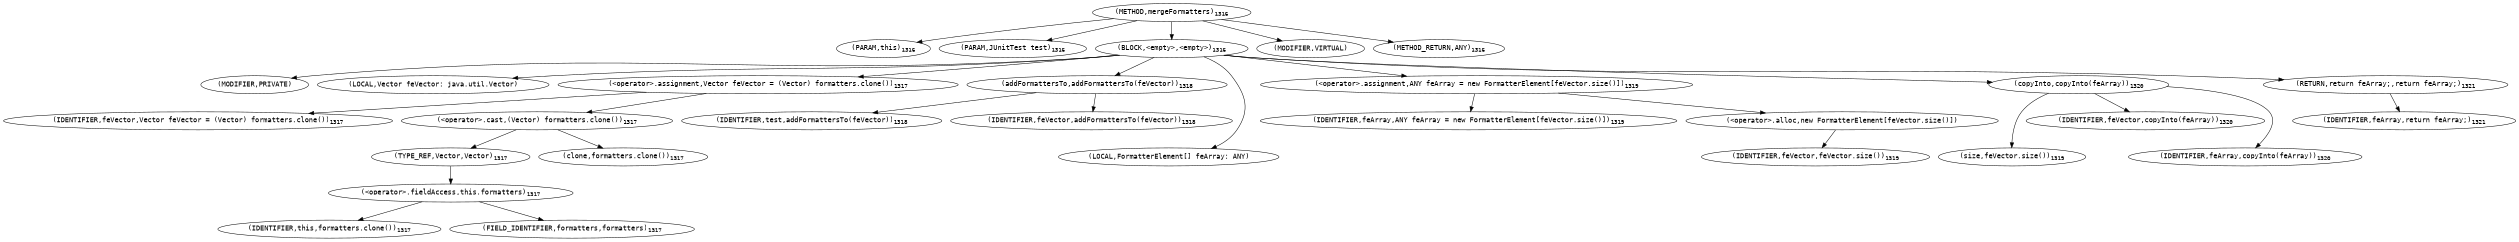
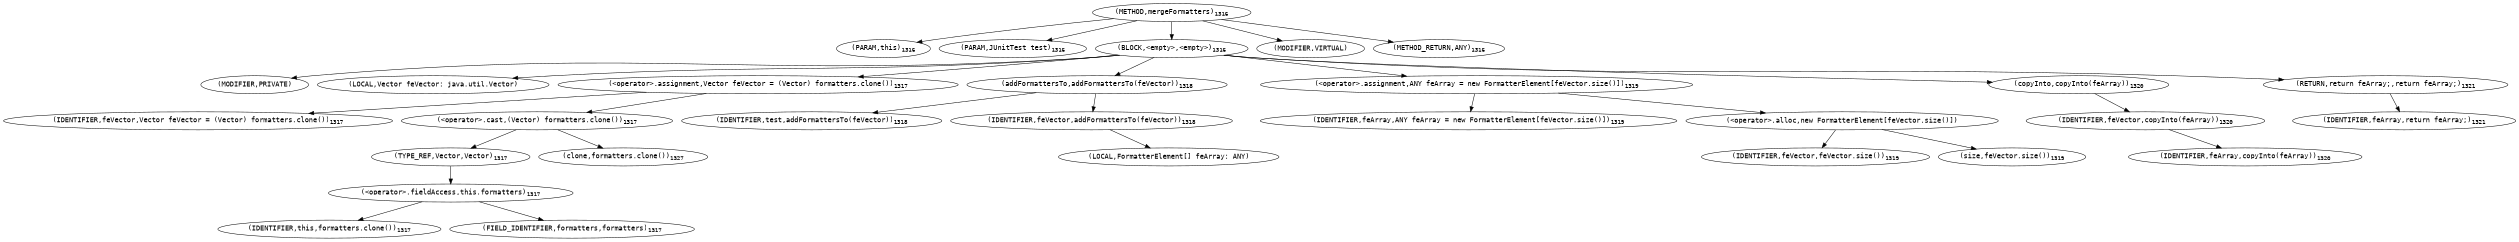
edge "(copyInto,copyInto(feArray))" -> "(IDENTIFIER,feArray,copyInto(feArray))": now "(IDENTIFIER,feVector,copyInto(feArray))" -> "(IDENTIFIER,feArray,copyInto(feArray))"
edge "(BLOCK,<empty>,<empty>)" -> "(LOCAL,FormatterElement[] feArray: ANY)": now "(IDENTIFIER,feVector,addFormattersTo(feVector))" -> "(LOCAL,FormatterElement[] feArray: ANY)"
edge "(copyInto,copyInto(feArray))" -> "(size,feVector.size())": now "(<operator>.alloc,new FormatterElement[feVector.size()])" -> "(size,feVector.size())"
node "(clone,formatters.clone())": text "1317" -> "1327"
